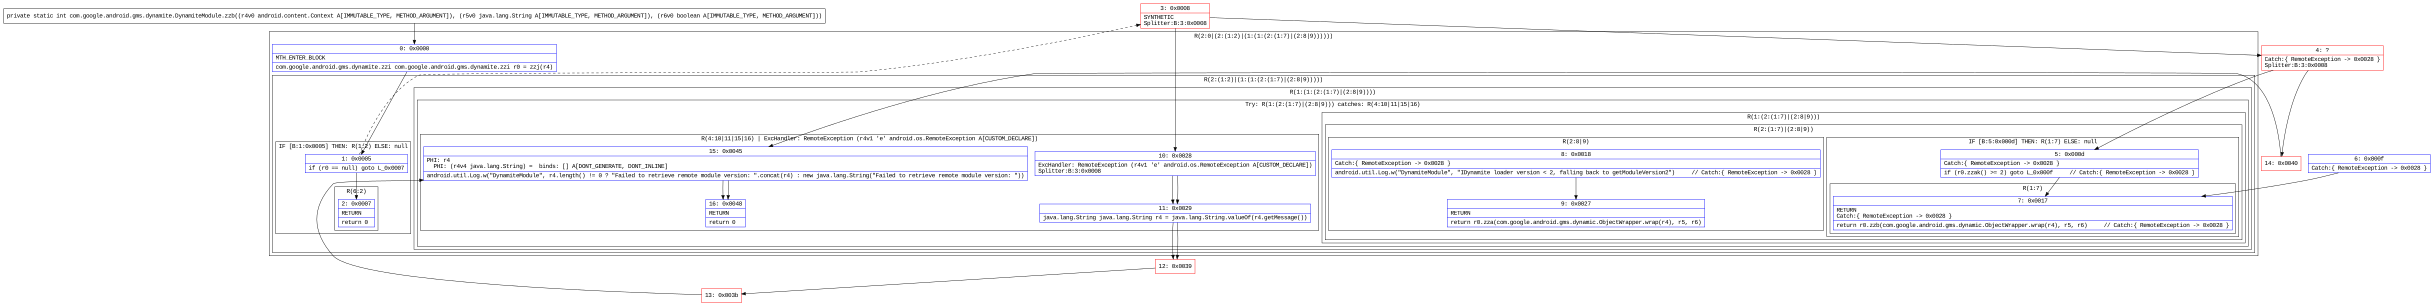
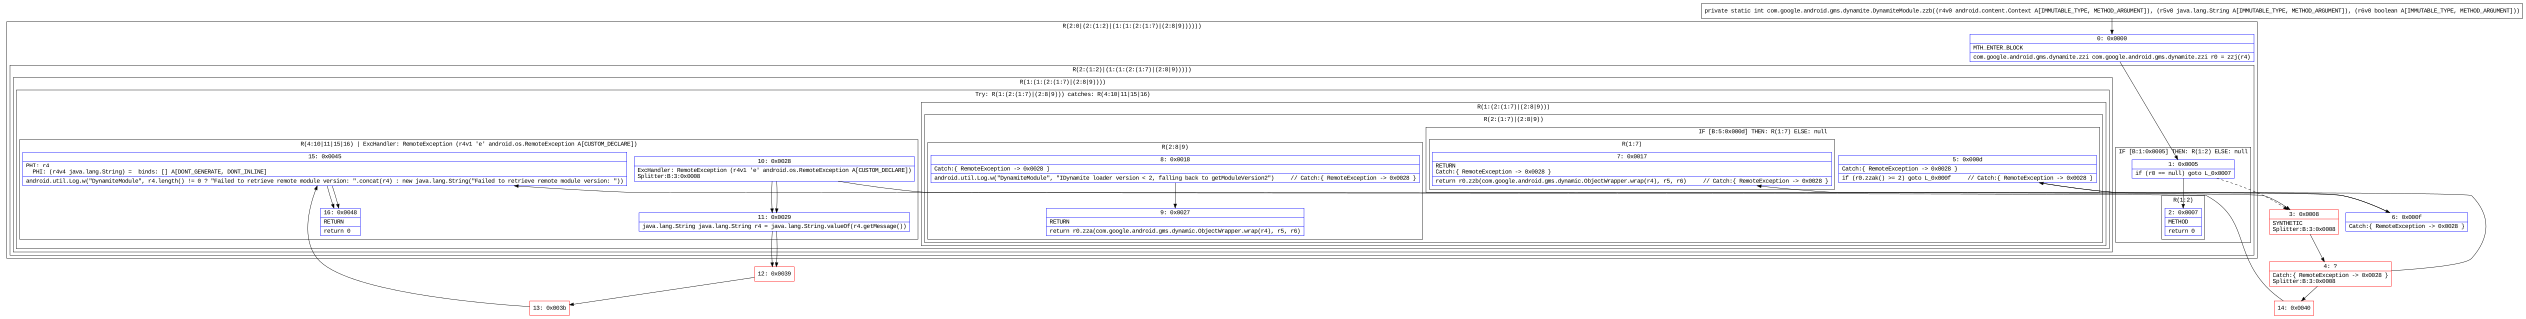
edge "3: 0x0008" -> "10: 0x0028": reversed
edge "5: 0x000d" -> "7: 0x0017": now "5: 0x000d" -> "6: 0x000f"
cluster "R(6:2)": label "R(6:2)" -> "R(1:2)"
node "2: 0x0007": text "RETURN" -> "METHOD"
